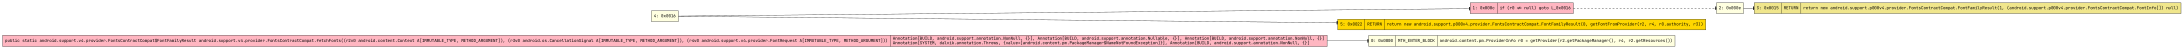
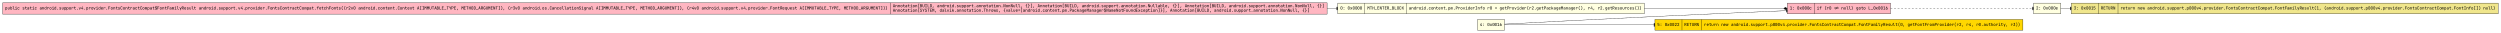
edge "0: 0x0000" -> "1: 0x000c": added
